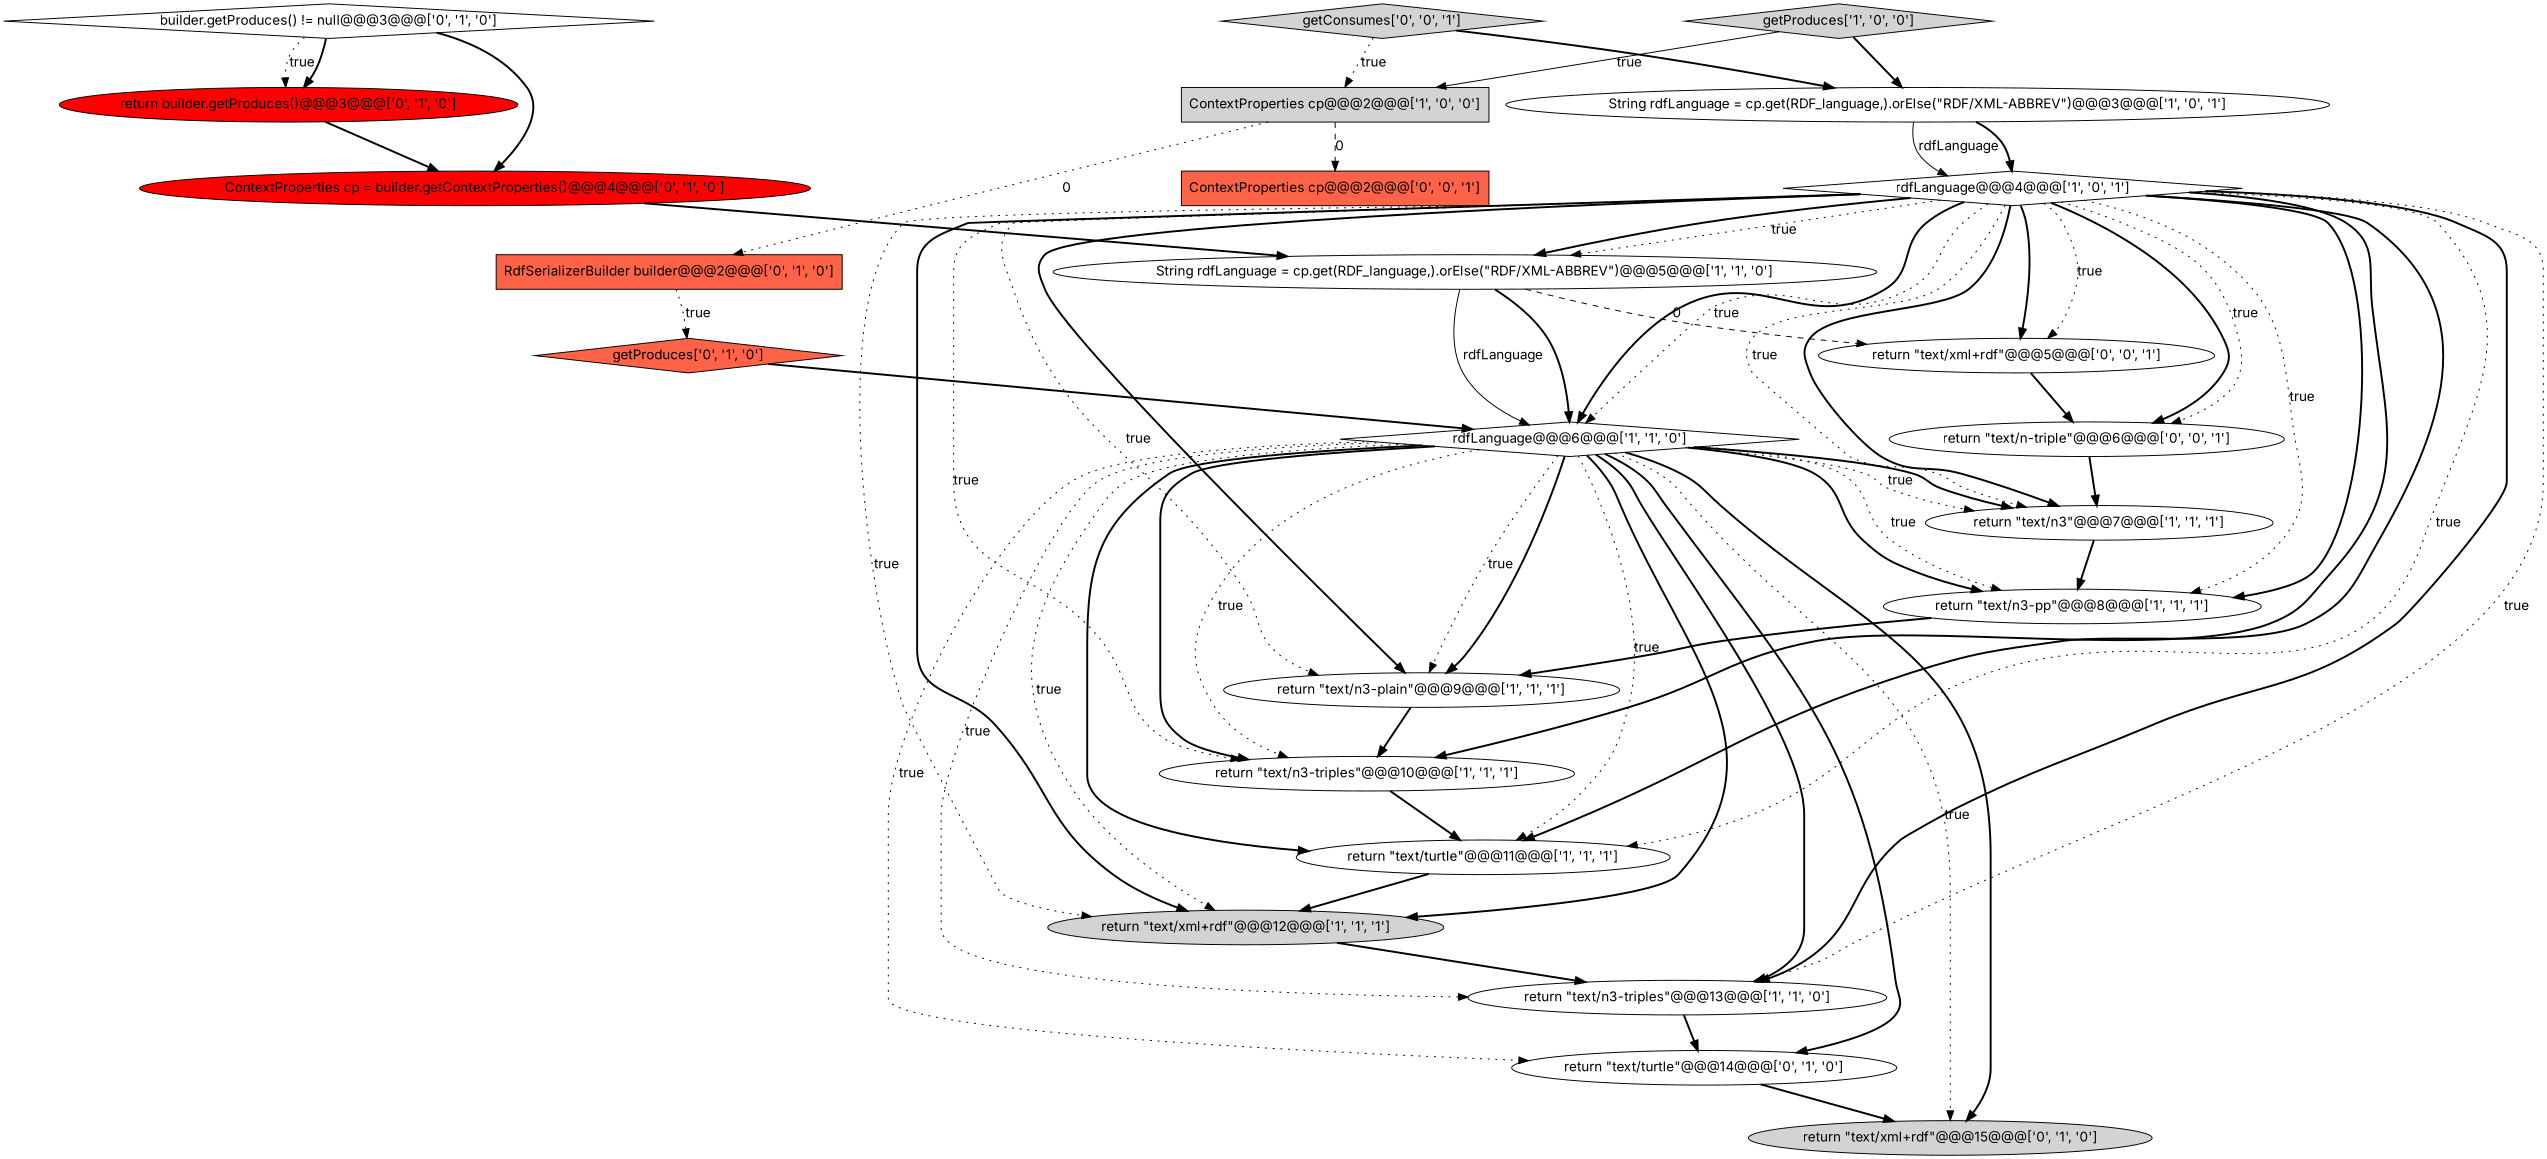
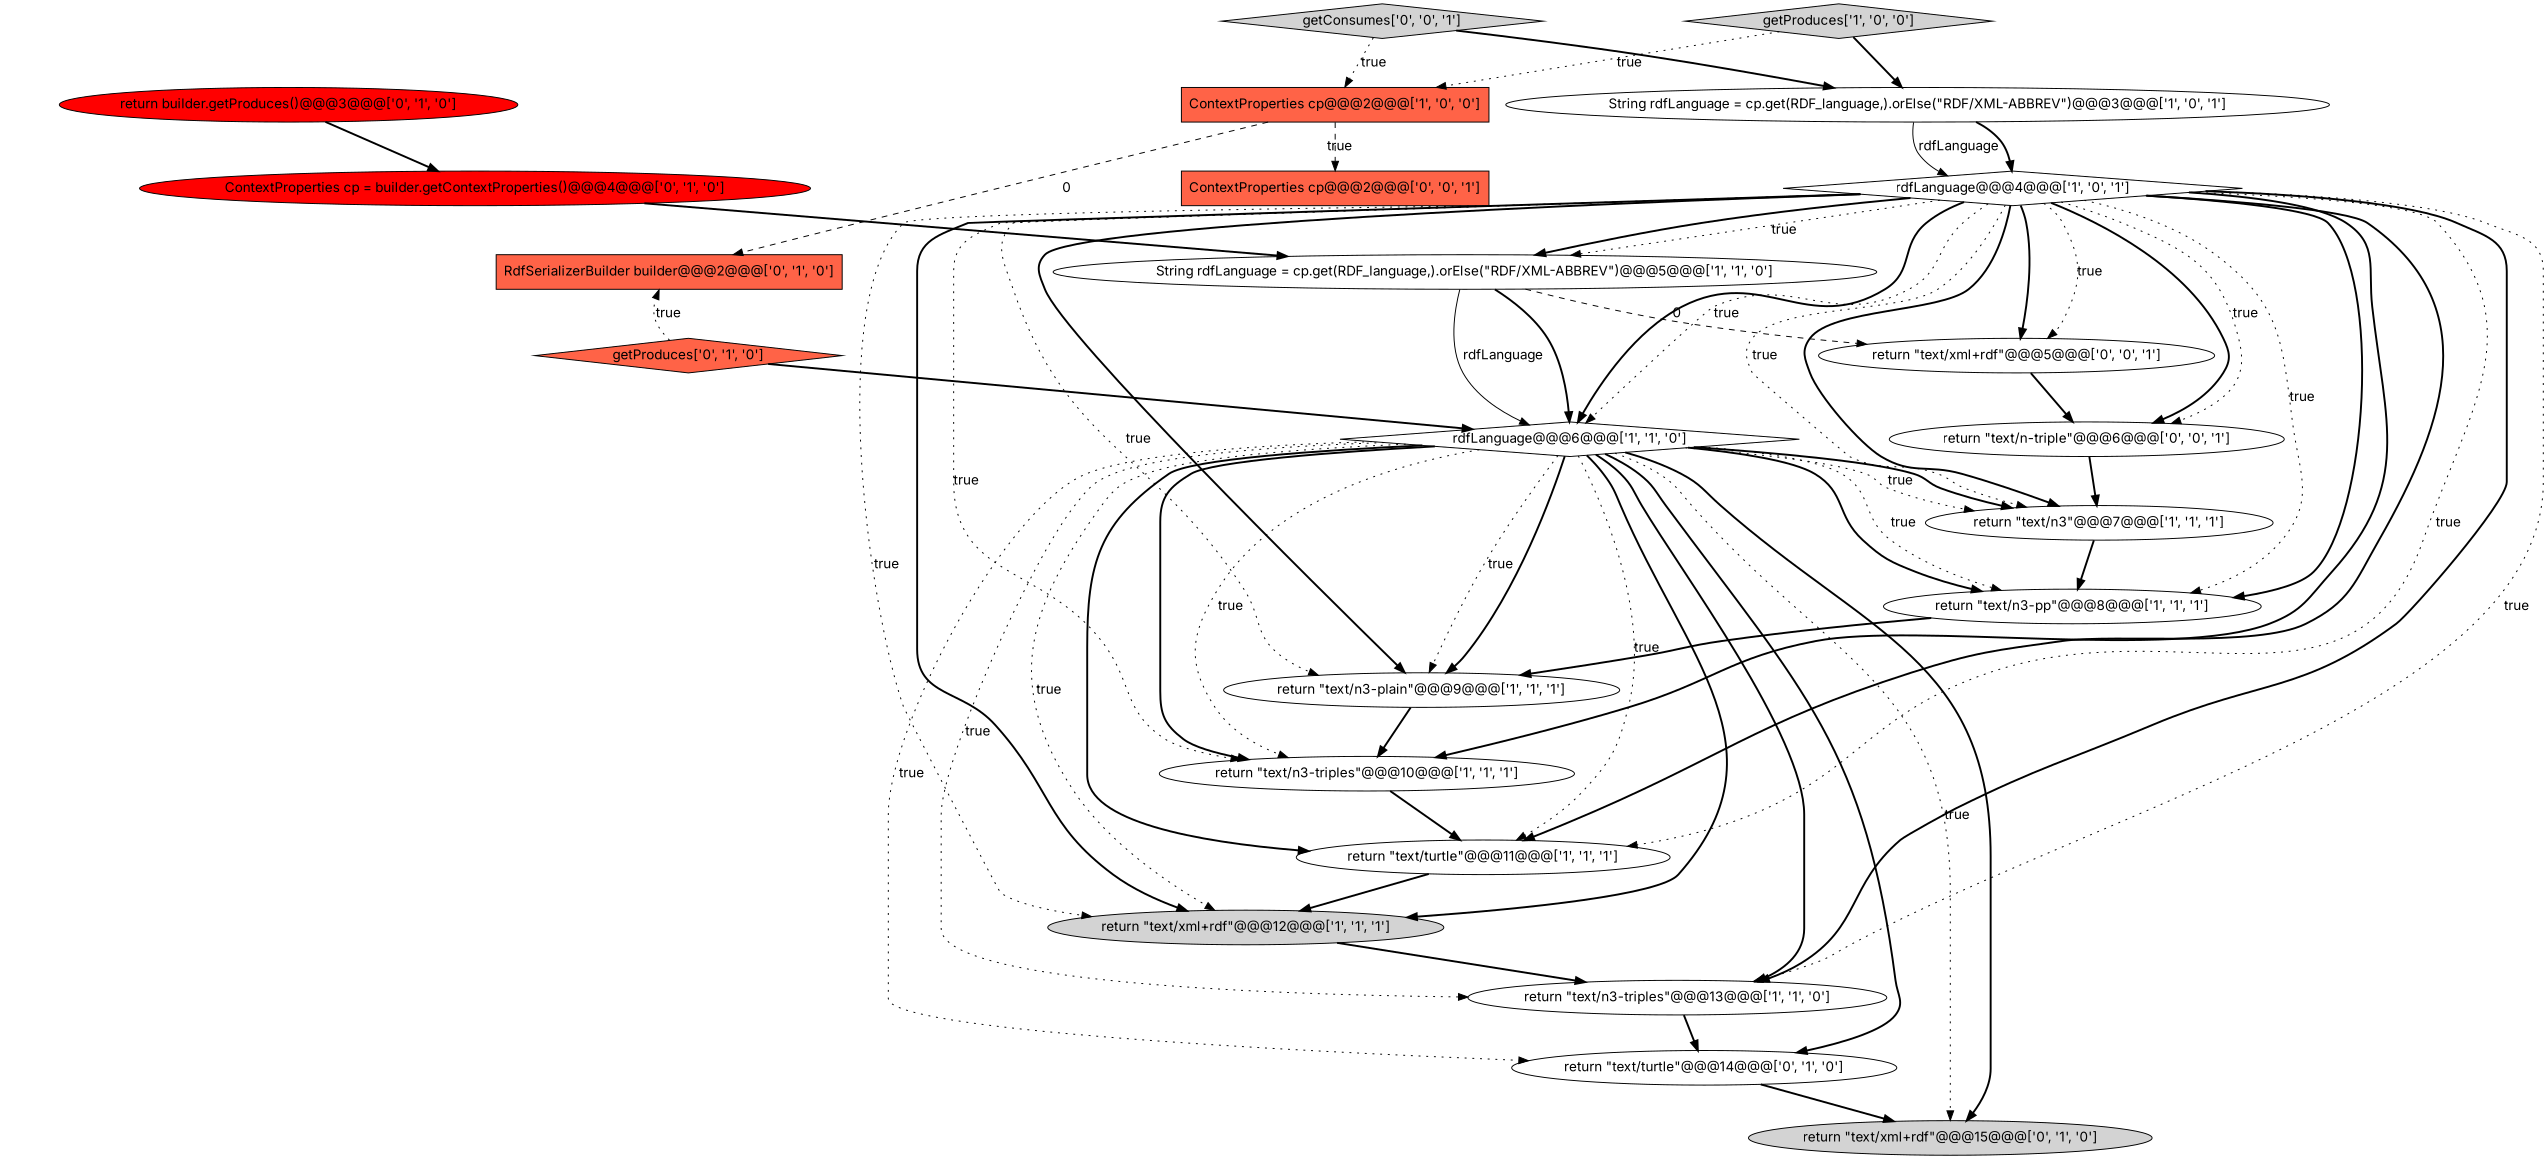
node "builder.getProduces() != null@@@3@@@['0', '1', '0']": removed
edge "getProduces['1', '0', '0']" -> "ContextProperties cp@@@2@@@['1', '0', '0']": style solid -> dotted
node "ContextProperties cp@@@2@@@['1', '0', '0']": fillcolor lightgray -> tomato
edge "ContextProperties cp@@@2@@@['1', '0', '0']" -> "ContextProperties cp@@@2@@@['0', '0', '1']": label "0" -> "true"
edge "ContextProperties cp@@@2@@@['1', '0', '0']" -> "RdfSerializerBuilder builder@@@2@@@['0', '1', '0']": style dotted -> dashed
edge "RdfSerializerBuilder builder@@@2@@@['0', '1', '0']" -> "getProduces['0', '1', '0']": reversed
